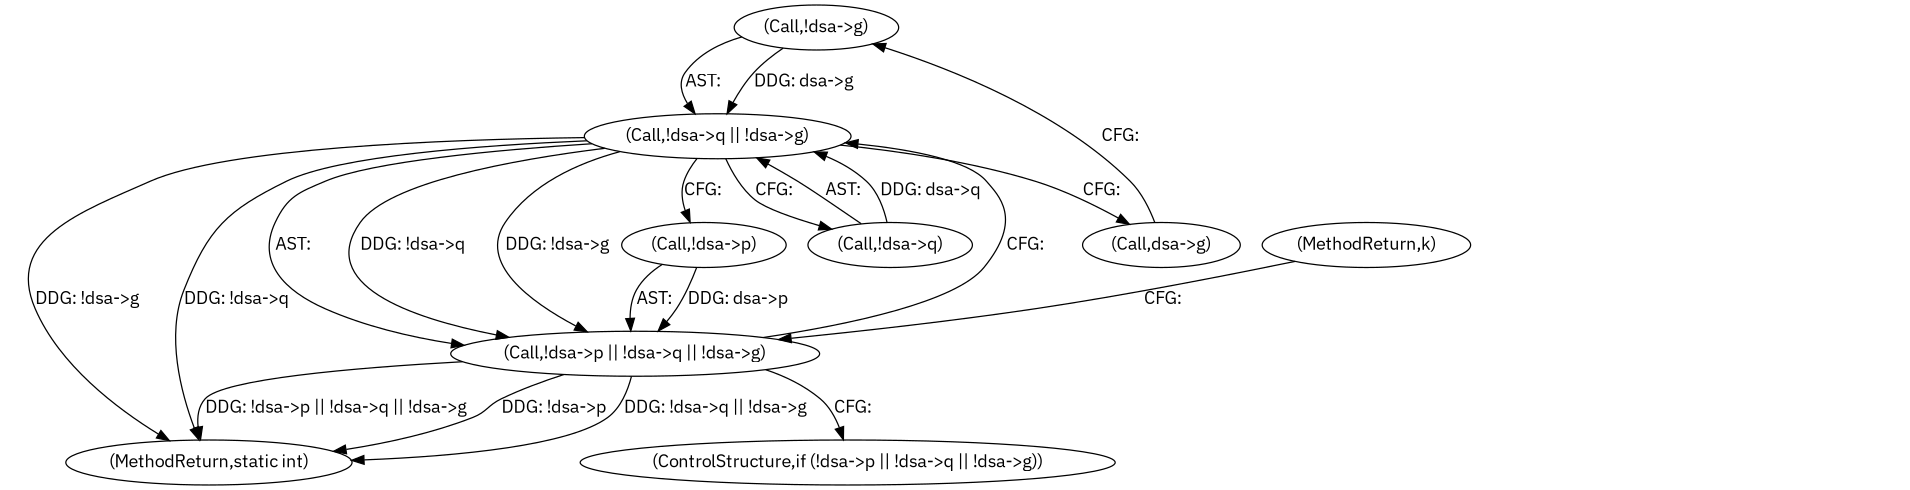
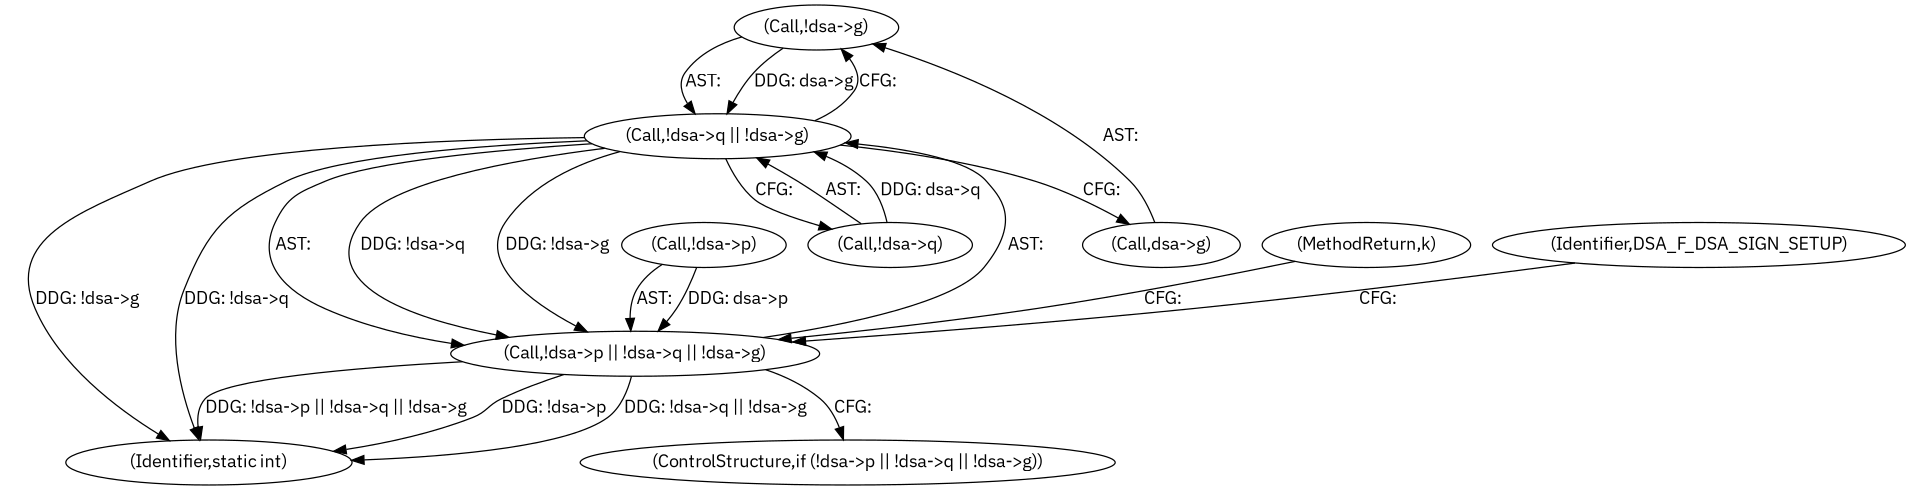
edge "(Call,dsa->g)" -> "(Call,!dsa->g)": label "CFG: " -> "AST: "
edge "(Call,!dsa->q || !dsa->g)" -> "(Call,!dsa->p)": now "(Call,!dsa->q || !dsa->g)" -> "(Call,!dsa->g)"
edge "(Call,!dsa->p || !dsa->q || !dsa->g)" -> "(Call,!dsa->q || !dsa->g)": label "CFG: " -> "AST: "
node "(Identifier,DSA_F_DSA_SIGN_SETUP)": added
node "(MethodReturn,static int)": label "(MethodReturn,static int)" -> "(Identifier,static int)"
